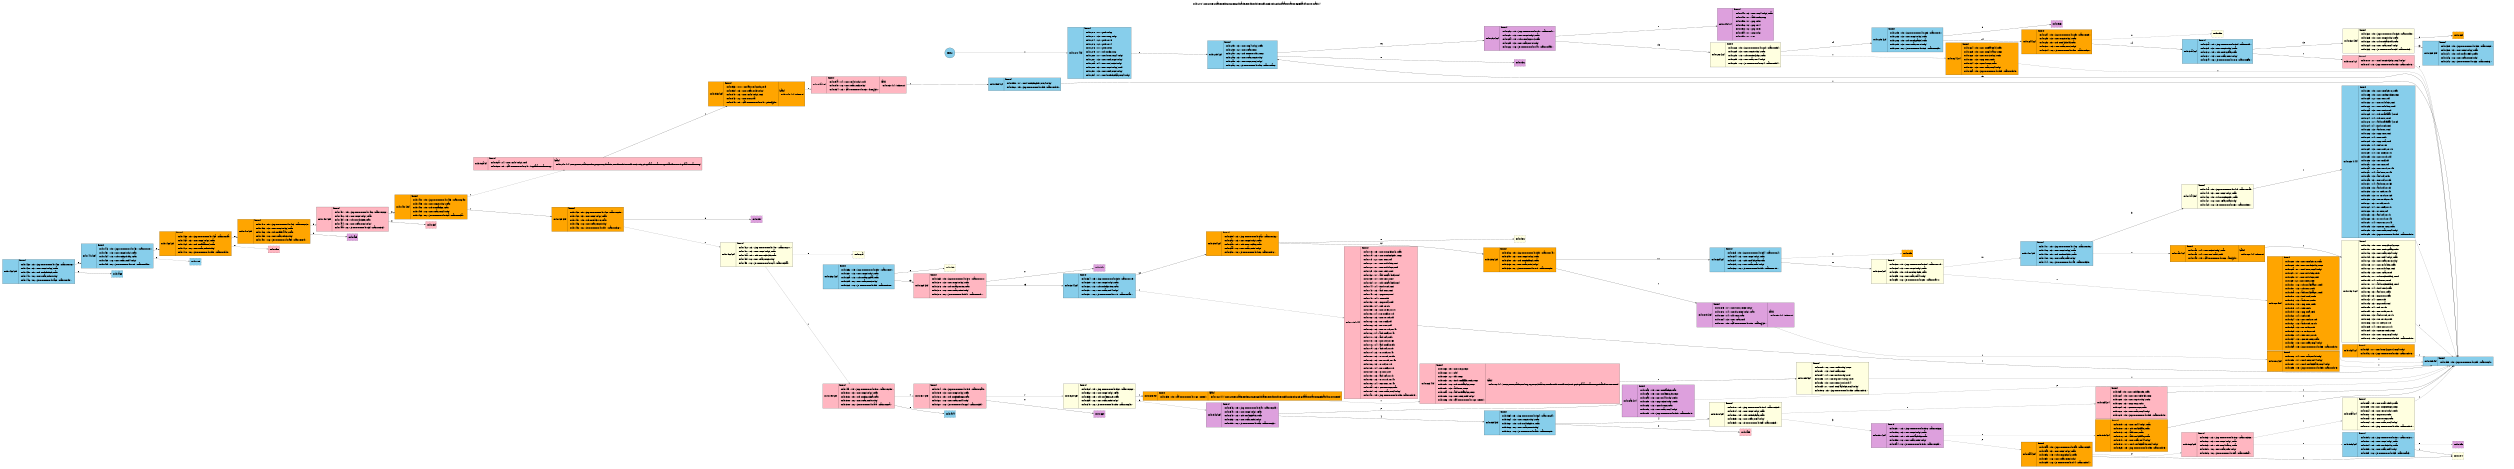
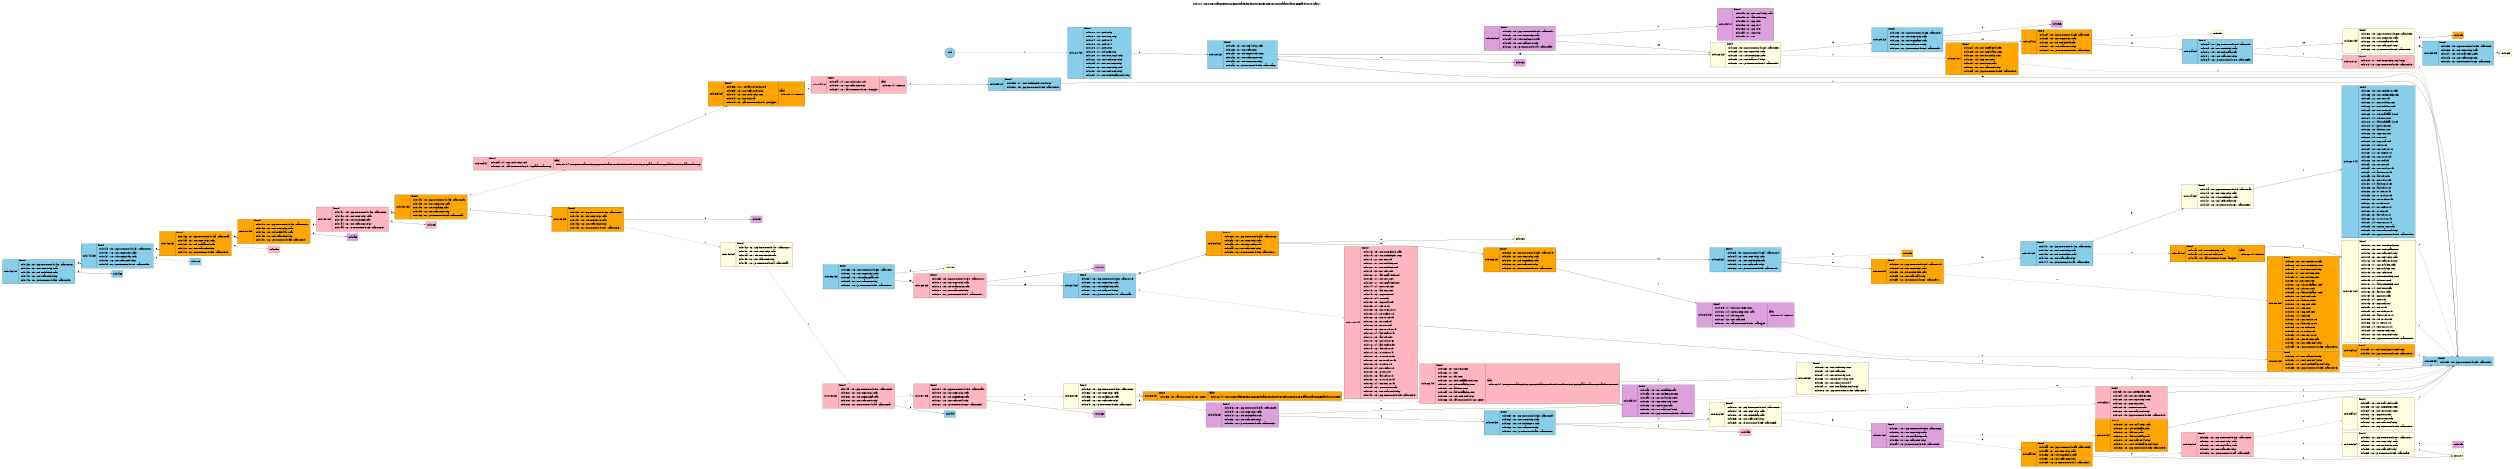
edge "0x40129b [23]" -> "0x4012b2 [22]": now "0x40129b [23]" -> "0x4012c8 [22]"
node "Entry": label "Entry" -> "Final"
node "0x401c33": added
node "0x40161a": removed
node "0x4013e8 [25]": fillcolor lightyellow -> orange
node "0x4015dc [25]": fillcolor skyblue -> lightyellow
